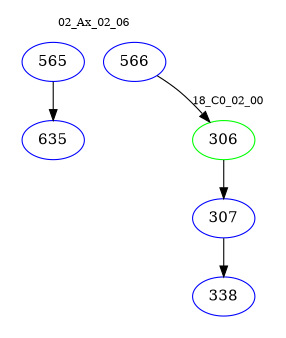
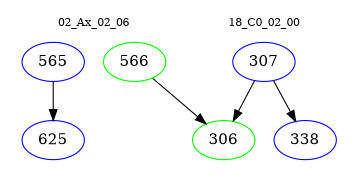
node "566": color blue -> green
node "635": label "635" -> "625"
edge "306" -> "307": reversed
